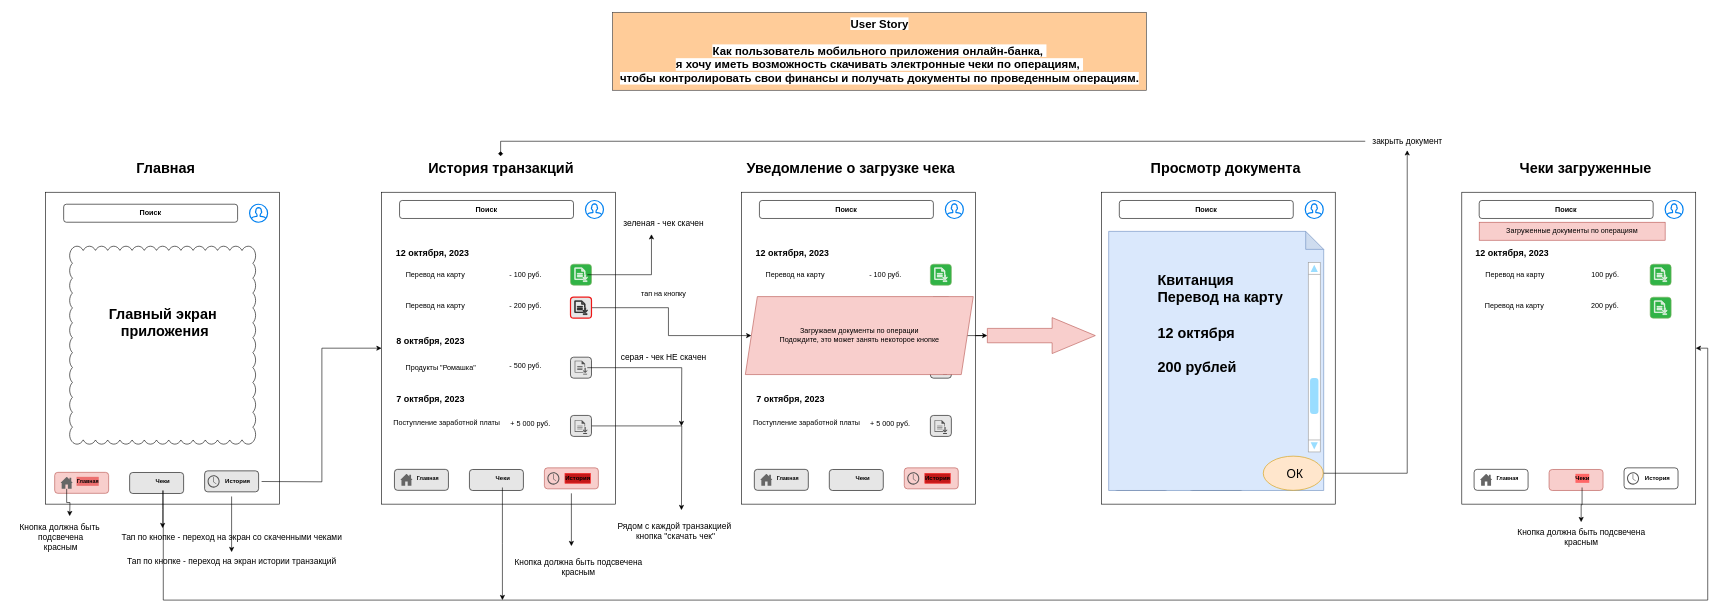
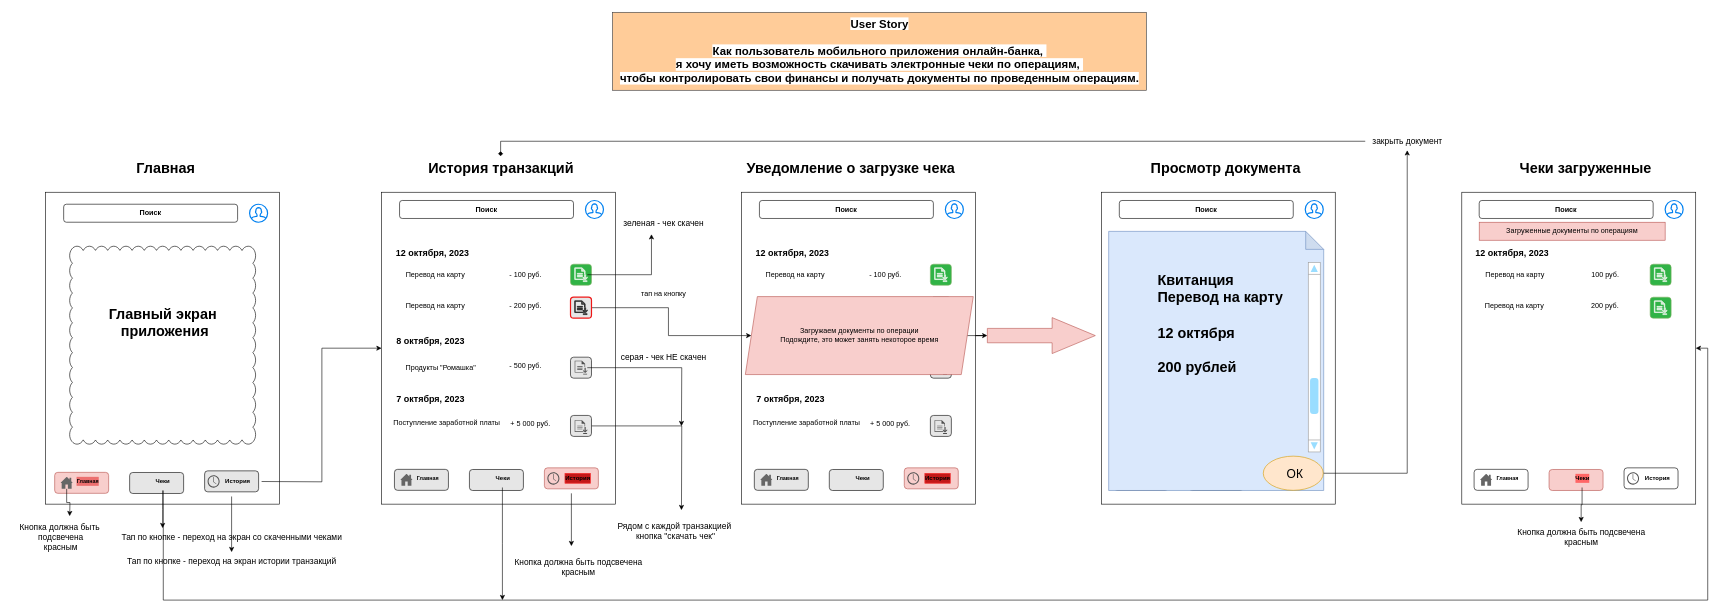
node "Загружаем документы по операции Подождите, это может занять некоторое кнопке": label "Загружаем документы по операции Подождите, это может занять некоторое кнопке" -> "Загружаем документы по операции Подождите, это может занять некоторое время"
